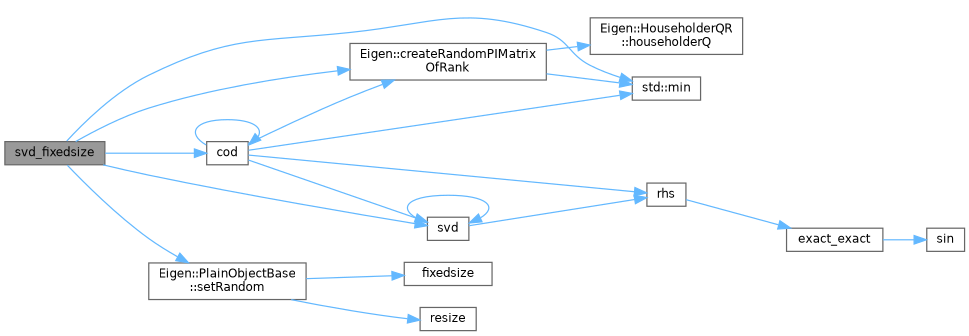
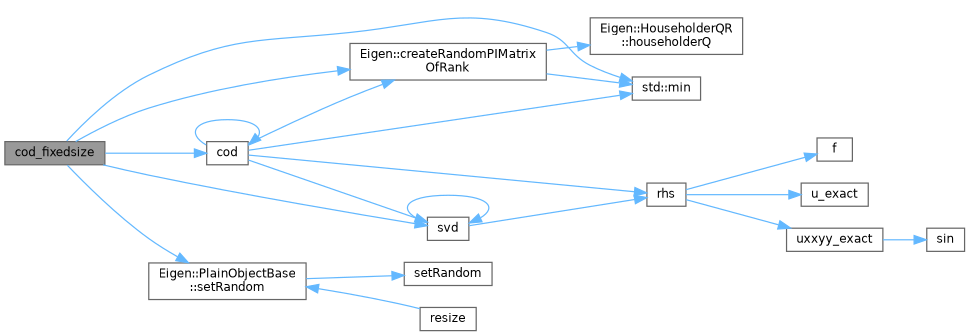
node "f": added
node "svd_fixedsize": label "svd_fixedsize" -> "cod_fixedsize"
node "u_exact": added
node "exact_exact": label "exact_exact" -> "uxxyy_exact"
node "fixedsize": label "fixedsize" -> "setRandom"
edge "Eigen::PlainObjectBase ::setRandom" -> "resize": reversed
